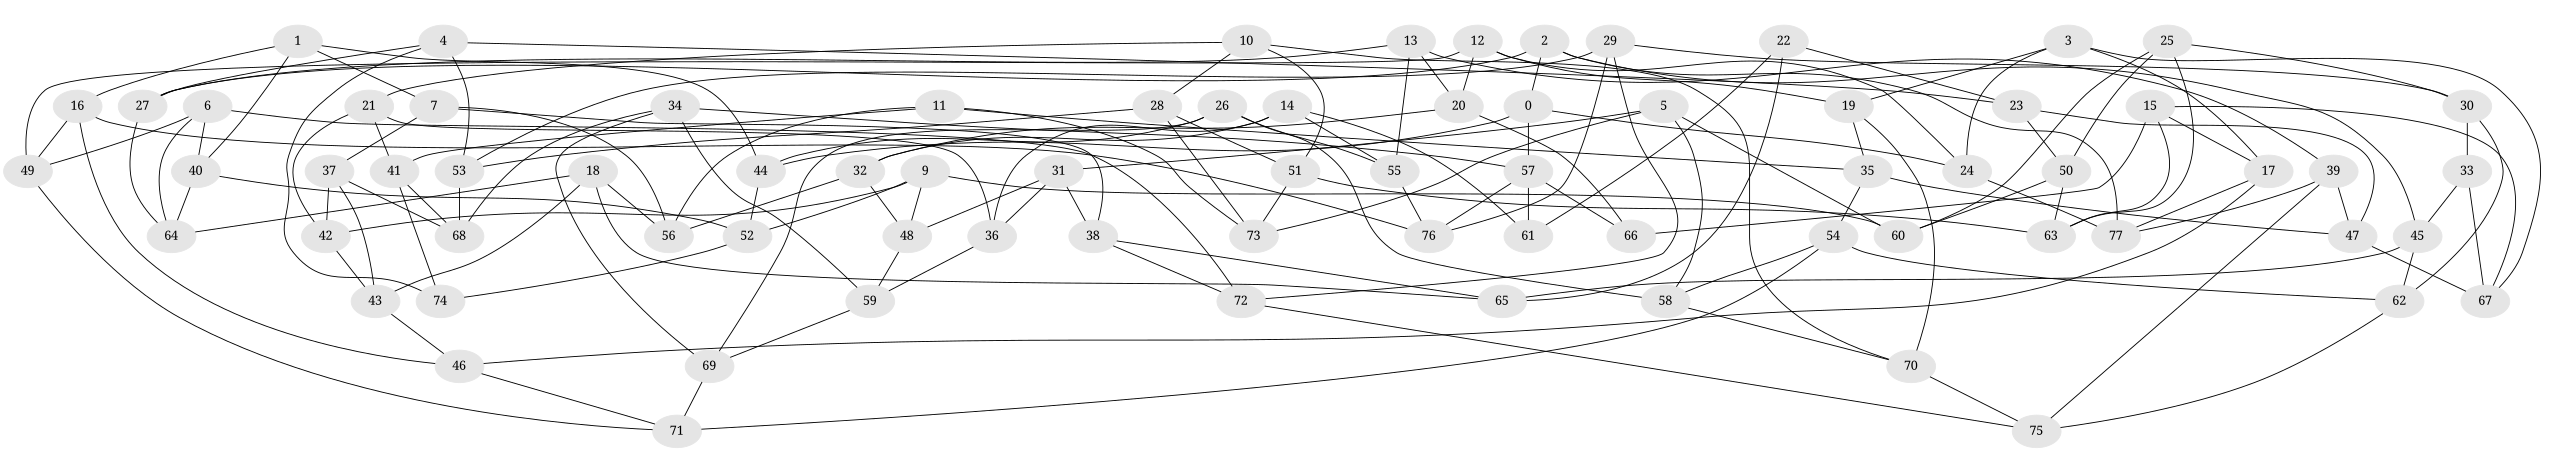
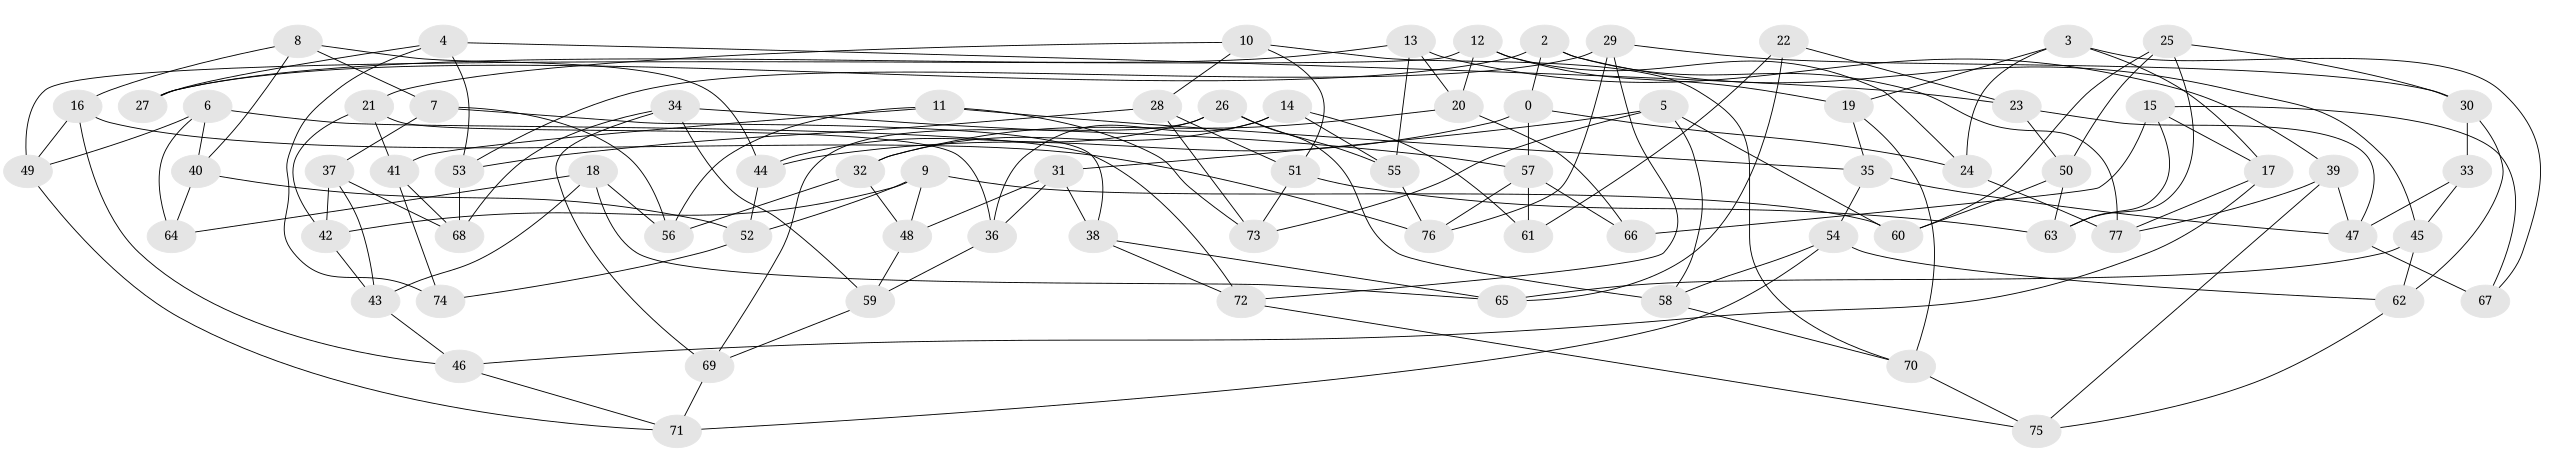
node "1": label "1" -> "8"
edge "27" -- "64": removed
edge "33" -- "67": now "33" -- "47"
